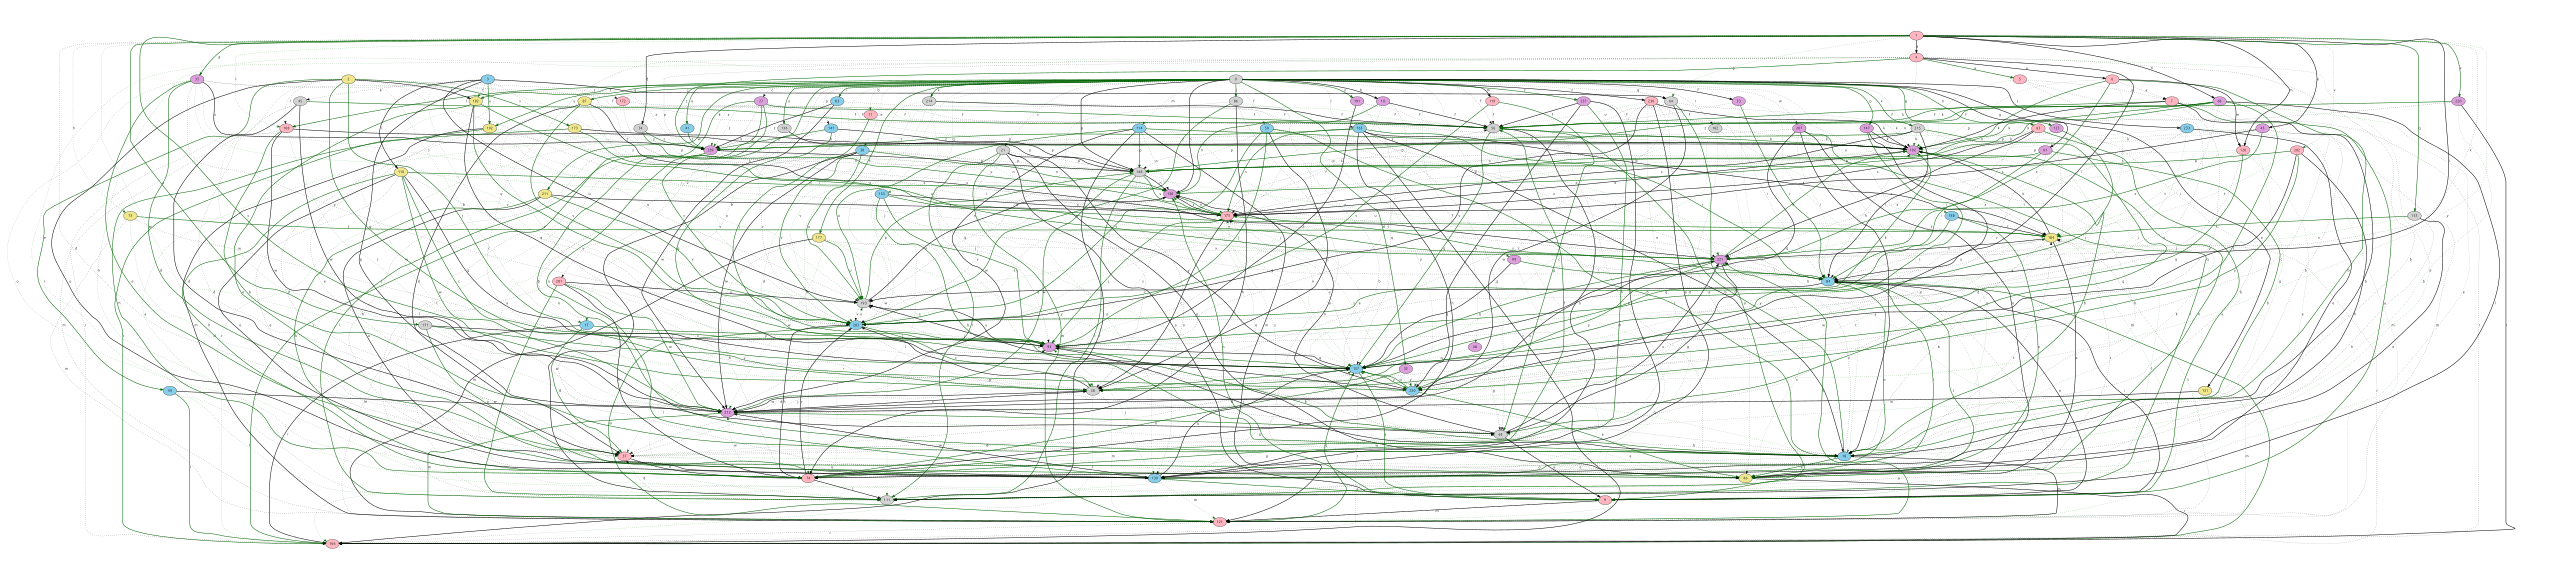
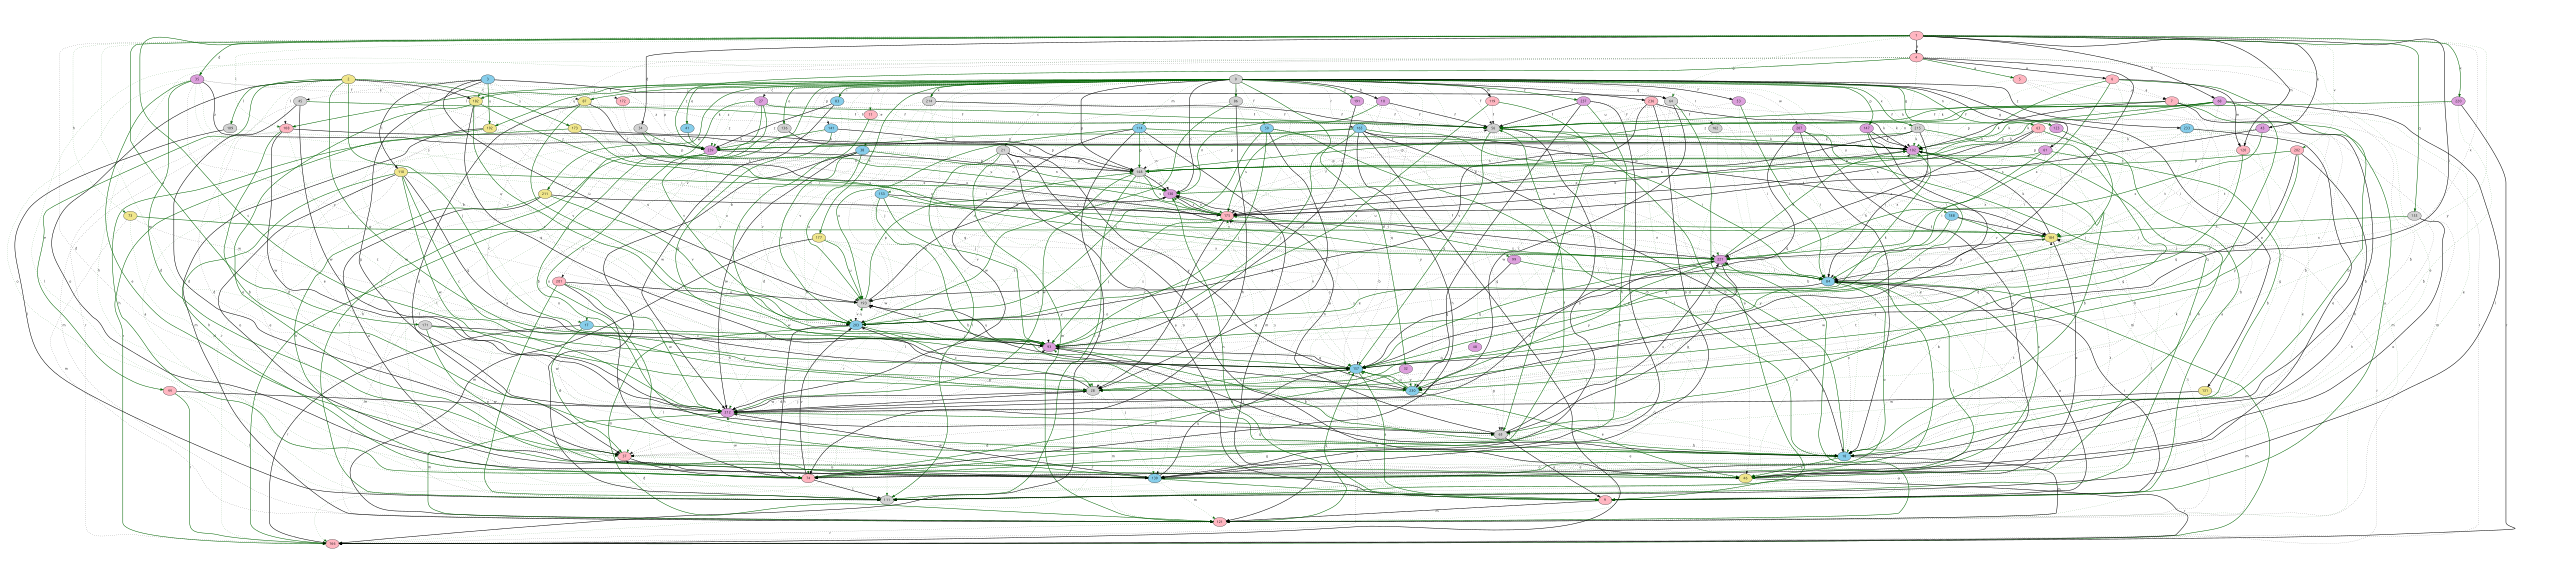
edge "35" -> "56": now "35" -> "87"
node "109": added
edge "165" -> "93": style dotted -> bold
node "44": fillcolor skyblue -> lightpink
